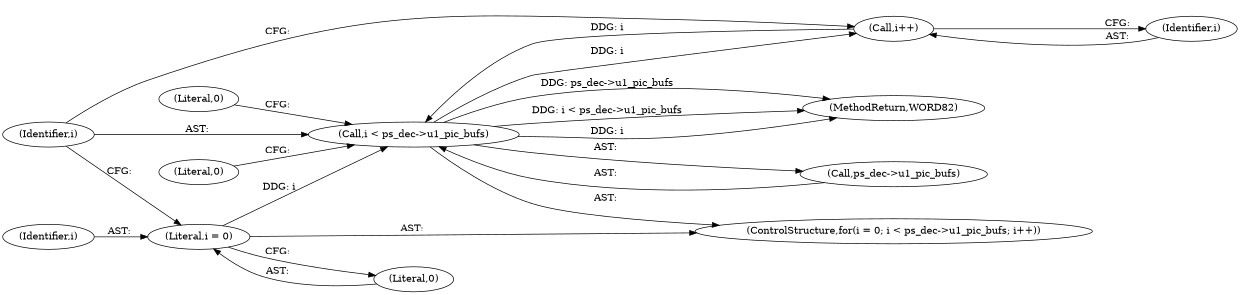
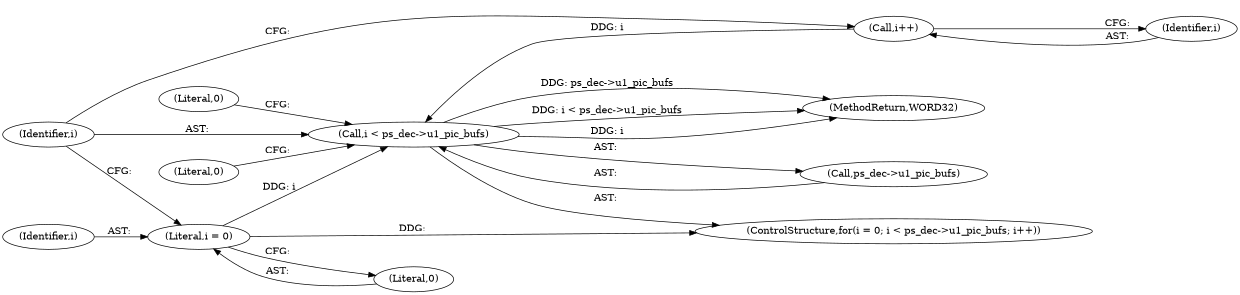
edge "(Call,i < ps_dec->u1_pic_bufs)" -> "(Call,i++)": removed, label "DDG: i"
node "(MethodReturn,WORD82)": label "(MethodReturn,WORD82)" -> "(MethodReturn,WORD32)"
edge "(Literal,i = 0)" -> "(ControlStructure,for(i = 0; i < ps_dec->u1_pic_bufs; i++))": label "AST: " -> "DDG: "
